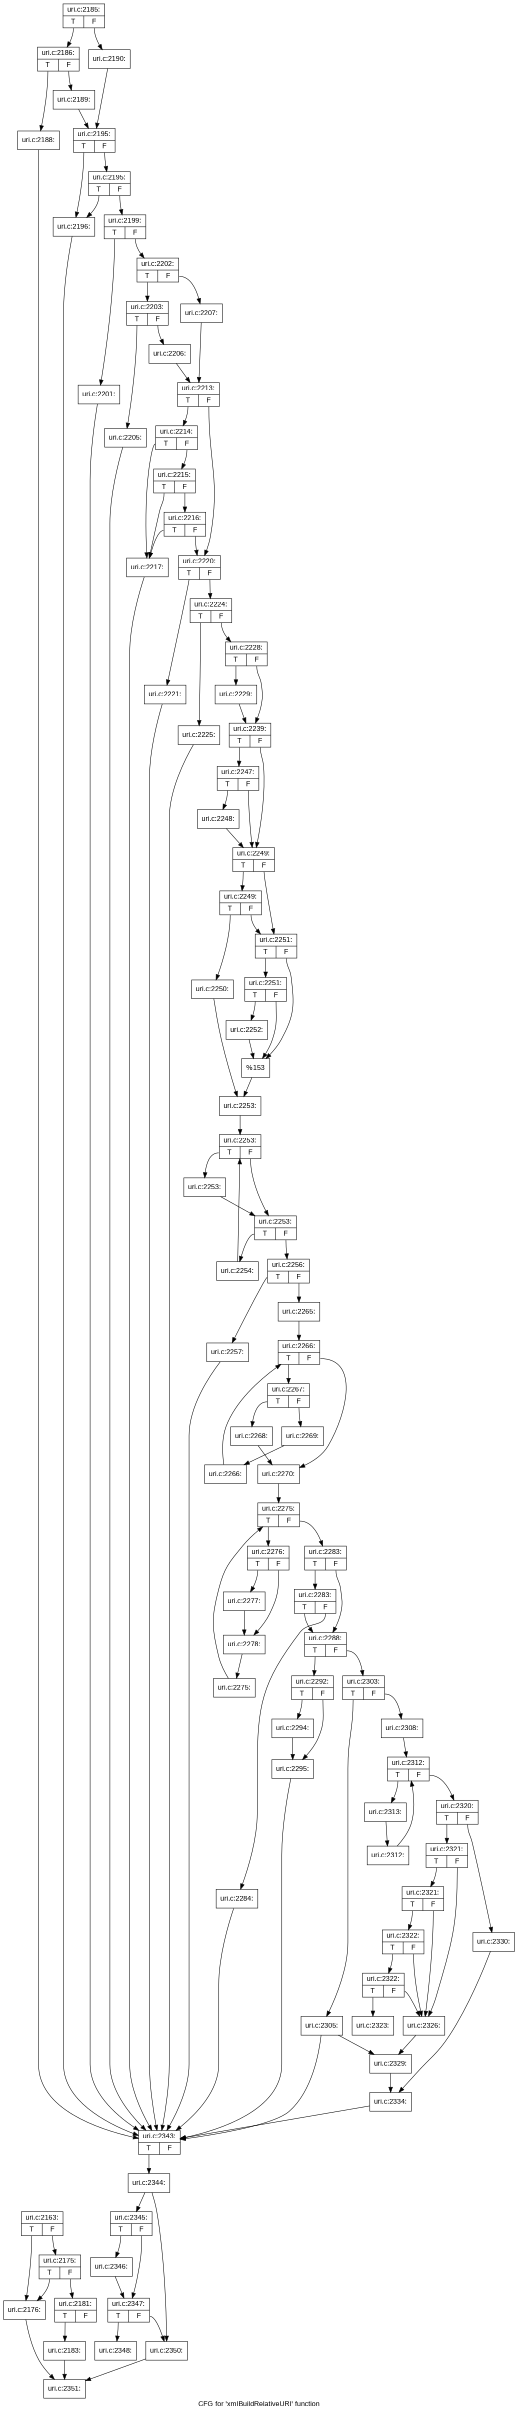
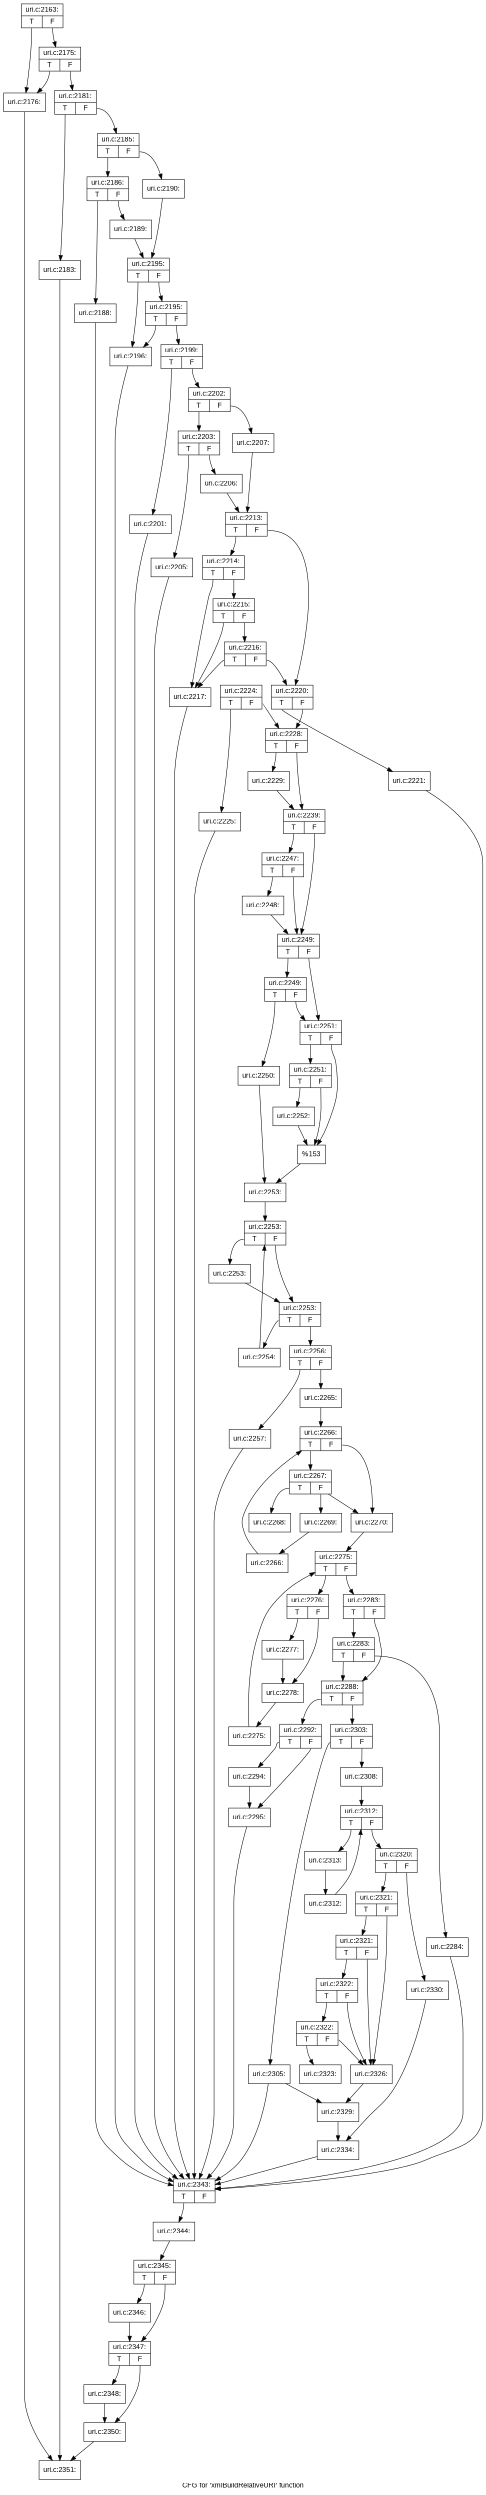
edge "uri.c:2181:" -> "uri.c:2185:": added
edge "uri.c:2220:" -> "uri.c:2224:": now "uri.c:2220:" -> "uri.c:2228:"
edge "uri.c:2268:" -> "uri.c:2270:": now "uri.c:2267:" -> "uri.c:2270:"
edge "uri.c:2344:" -> "uri.c:2350:": now "uri.c:2348:" -> "uri.c:2350:"
